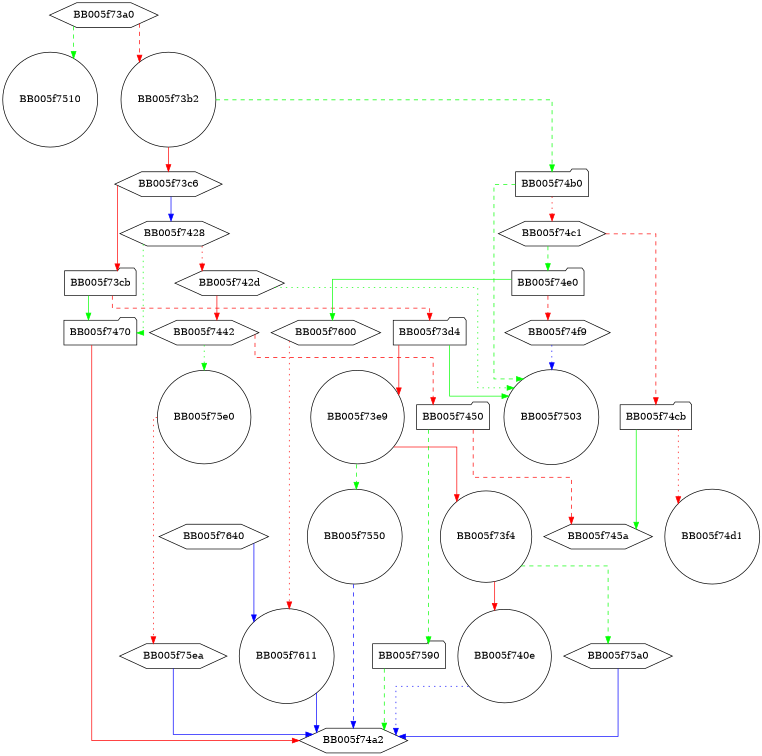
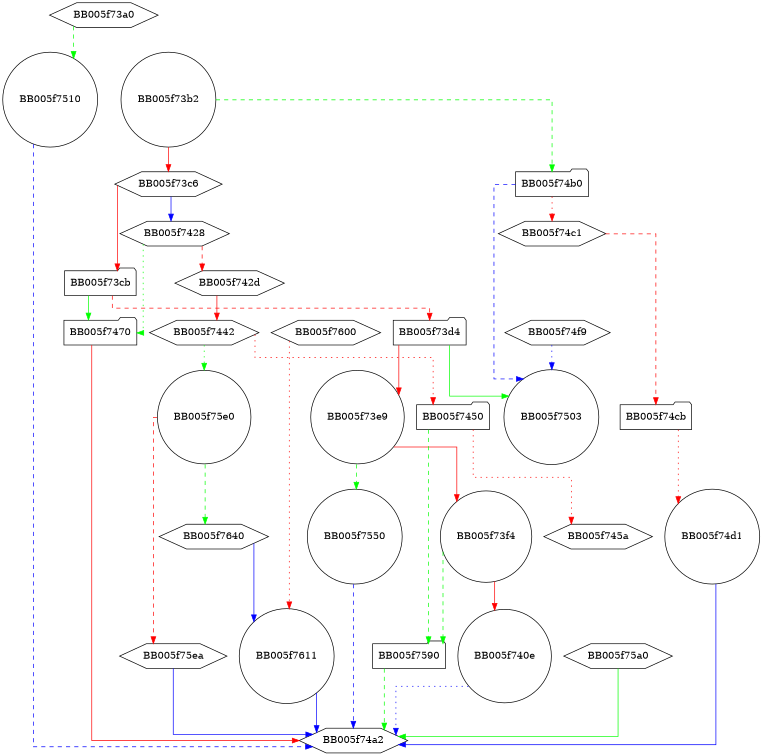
edge "BB005f73a0" -> "BB005f73b2": removed
edge "BB005f7428" -> "BB005f742d": style dotted -> dashed
node "BB005f74e0": removed
edge "BB005f742d" -> "BB005f7503": removed
edge "BB005f74b0" -> "BB005f7503": color green -> blue
edge "BB005f7442" -> "BB005f7450": style dashed -> dotted
edge "BB005f74cb" -> "BB005f745a": removed
edge "BB005f7450" -> "BB005f745a": style dashed -> dotted
edge "BB005f75e0" -> "BB005f7640": added
edge "BB005f75e0" -> "BB005f75ea": style dotted -> dashed
edge "BB005f73f4" -> "BB005f75a0": now "BB005f73f4" -> "BB005f7590"
edge "BB005f7510" -> "BB005f74a2": added
edge "BB005f75a0" -> "BB005f74a2": color blue -> green
edge "BB005f74d1" -> "BB005f74a2": added
